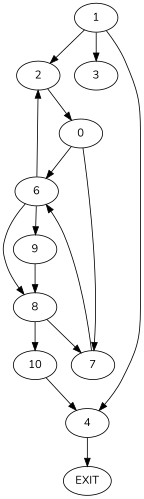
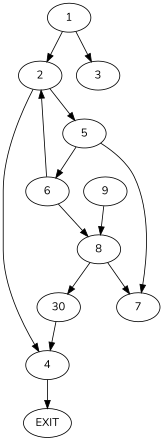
node "0": label "0" -> "5"
edge "6" -> "9": removed
edge "1" -> "4": now "2" -> "4"
edge "7" -> "6": removed
node "10": label "10" -> "30"
